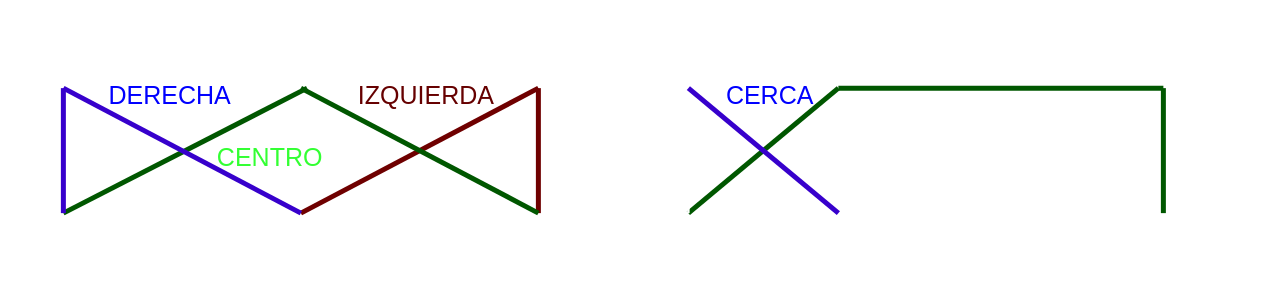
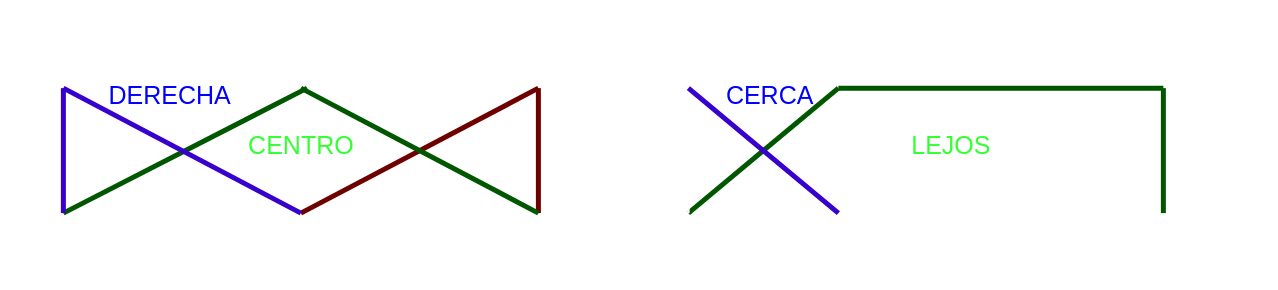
node "IZQUIERDA": removed
node "LEJOS": added
node "CENTRO": moved (269, 157) -> (301, 144)
